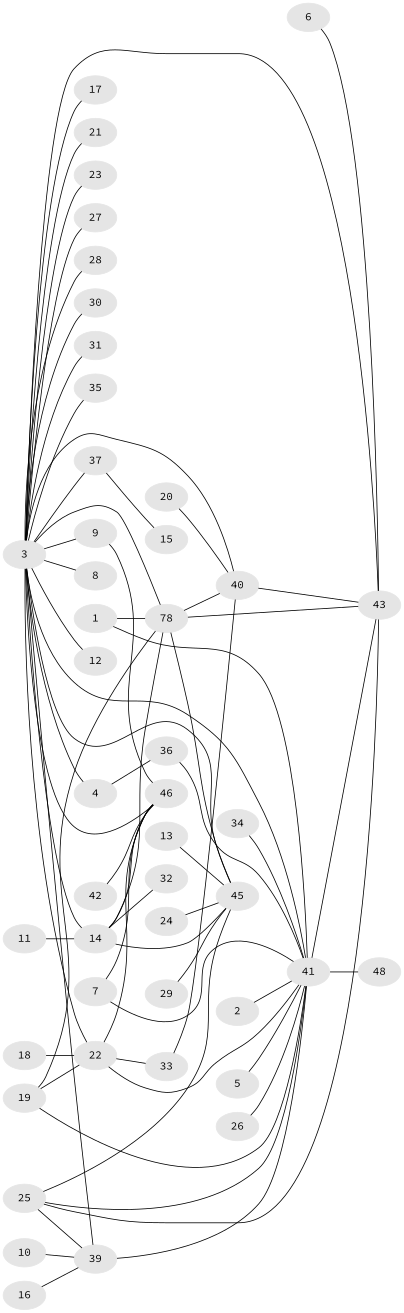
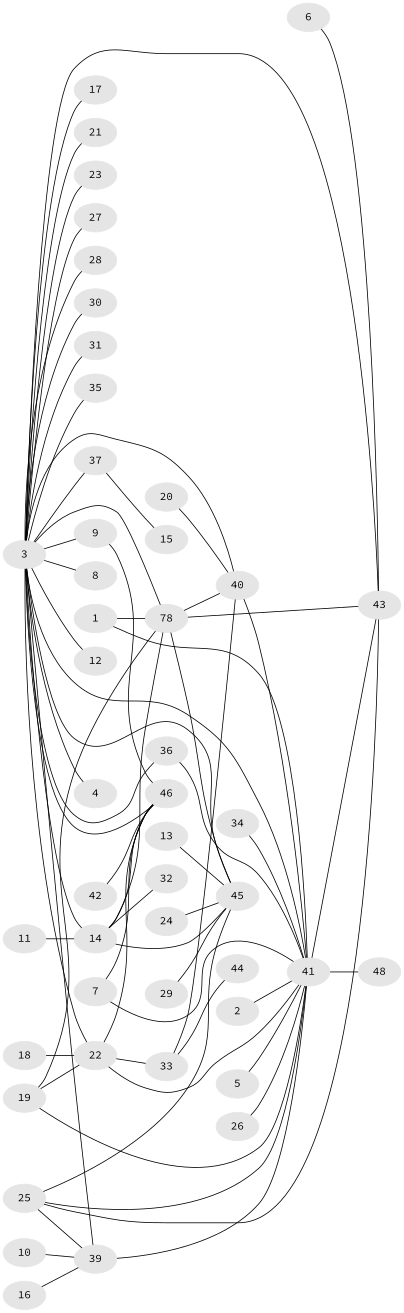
edge "40" -- "43": now "40" -- "41"
edge "36" -- "4": now "36" -- "3"
node "44": added
